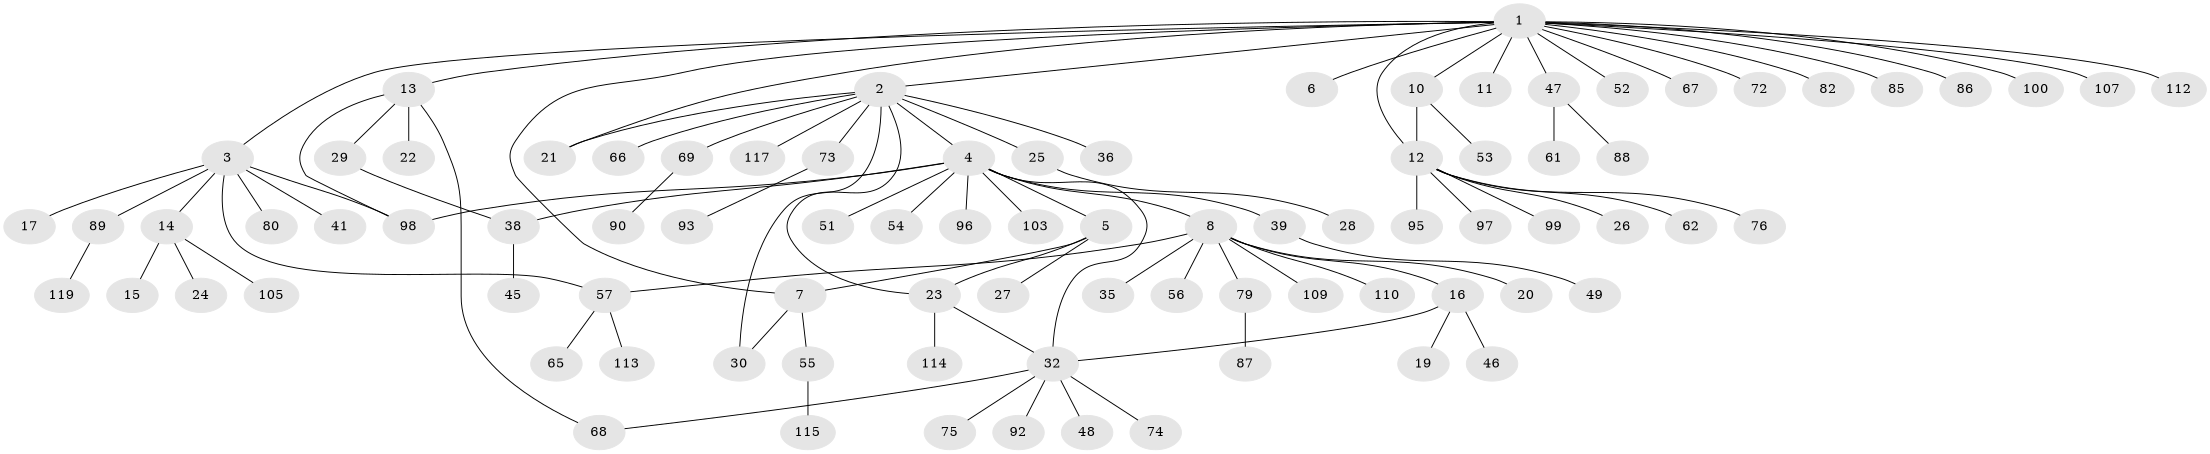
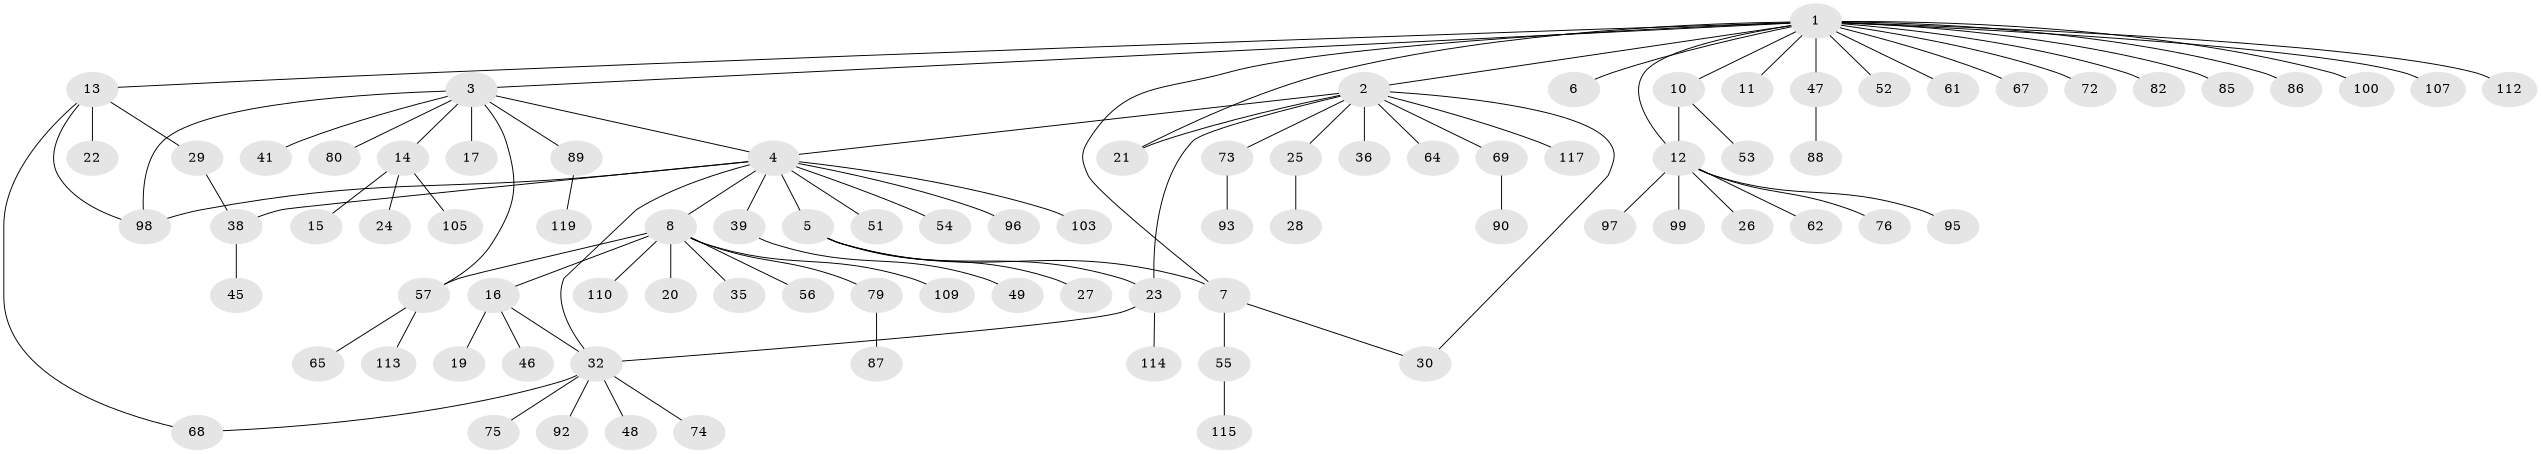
edge "3" -- "4": added
edge "47" -- "61": now "1" -- "61"
node "66": label "66" -> "64"
